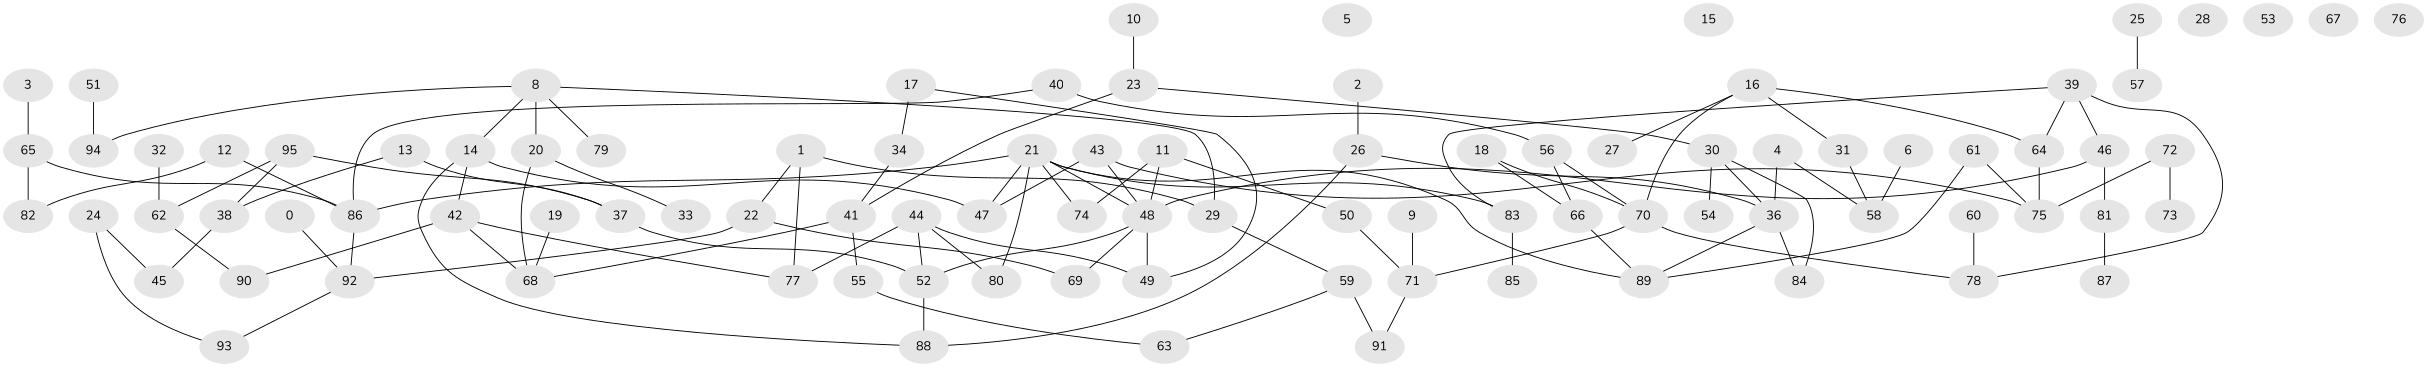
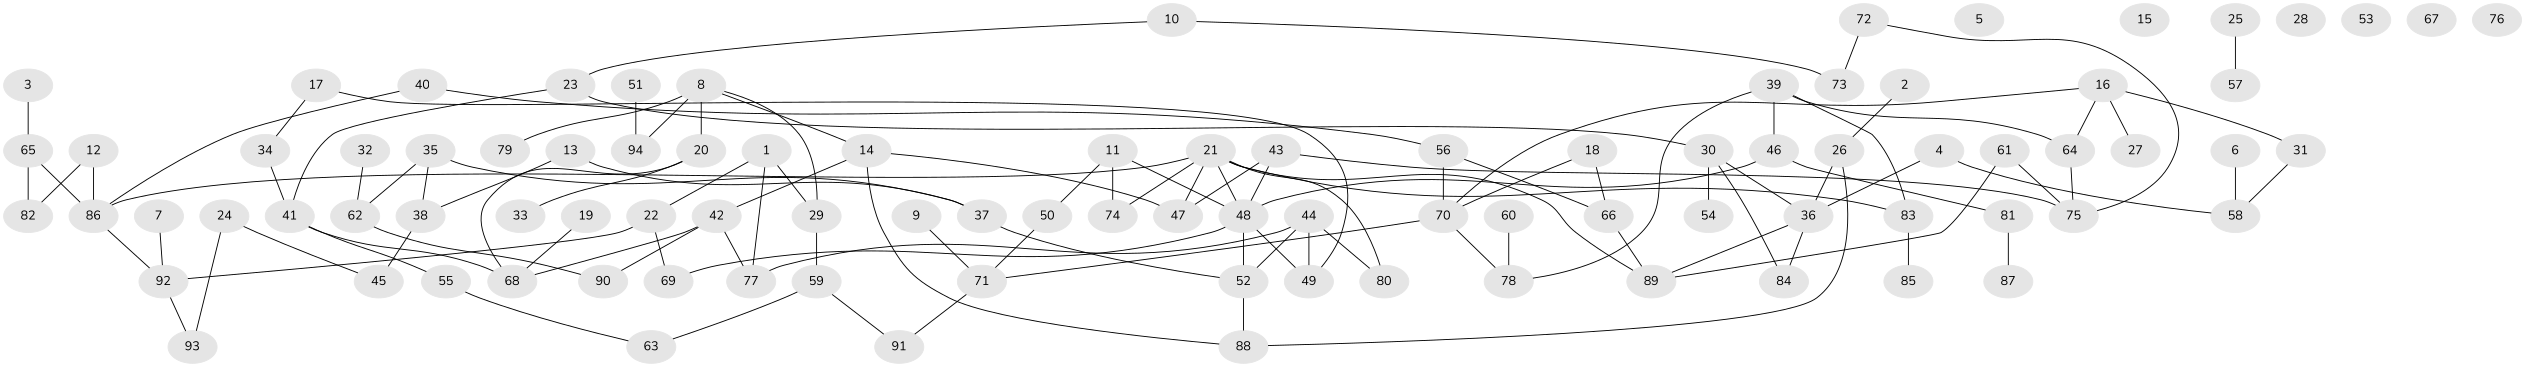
edge "10" -- "73": added
node "95": label "95" -> "35"
node "0": label "0" -> "7"
